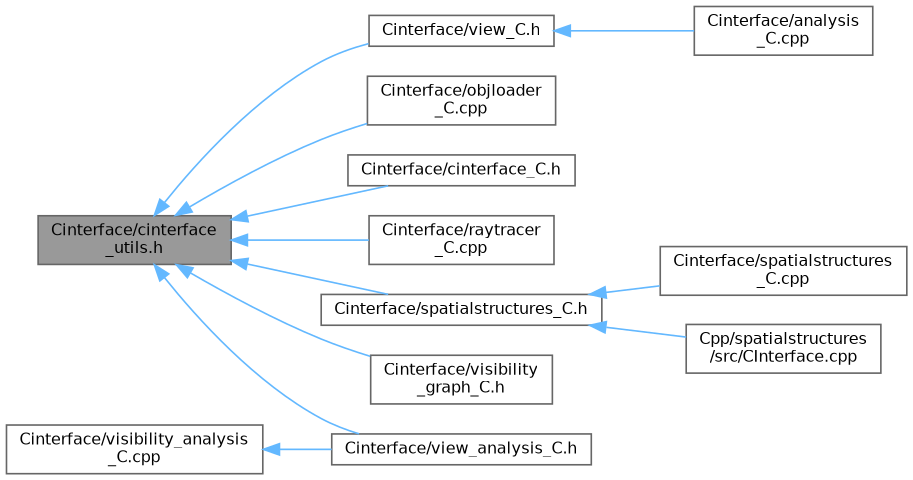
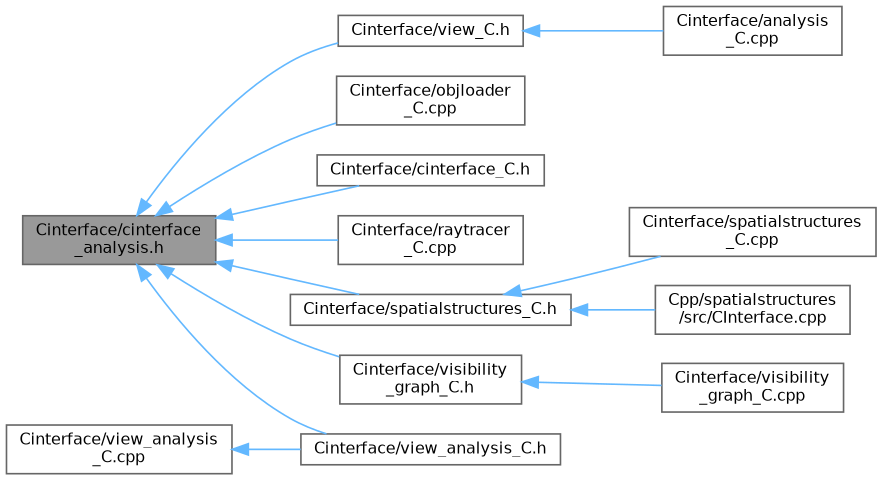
node "Cinterface/cinterface _utils.h": label "Cinterface/cinterface _utils.h" -> "Cinterface/cinterface _analysis.h"
node "Cinterface/visibility _graph_C.cpp": added
node "Cinterface/visibility_analysis _C.cpp": label "Cinterface/visibility_analysis _C.cpp" -> "Cinterface/view_analysis _C.cpp"
